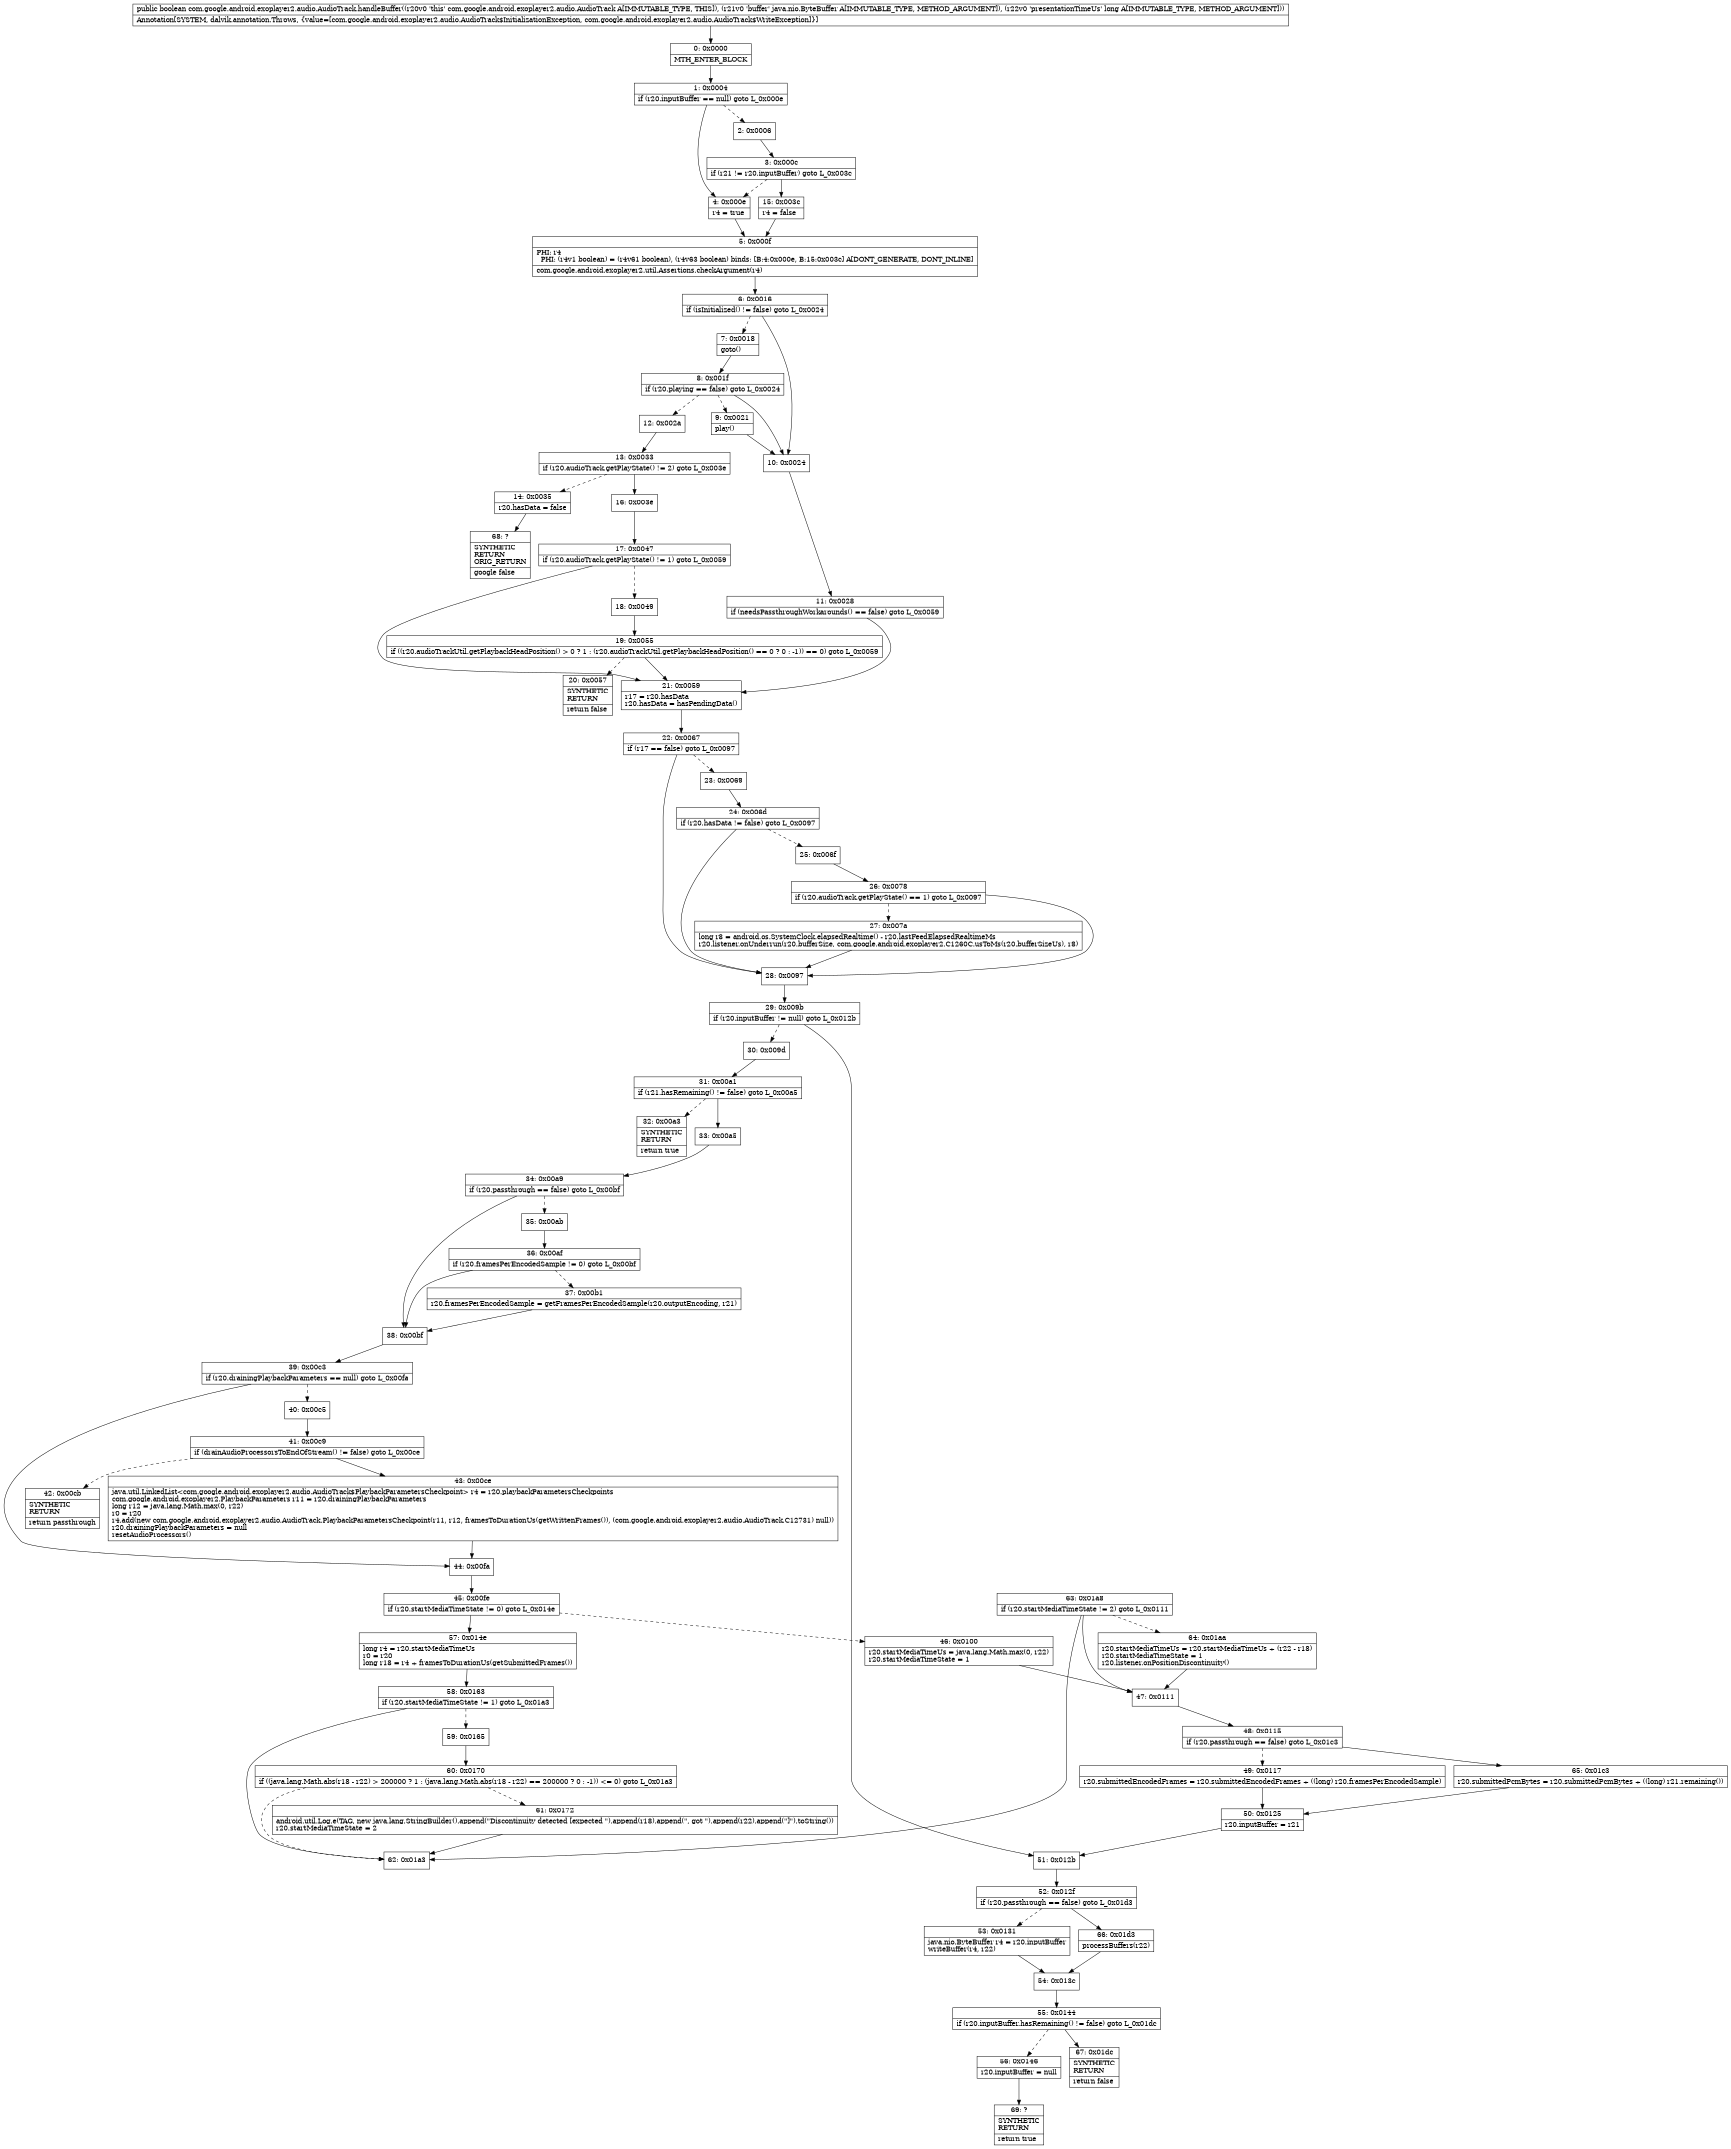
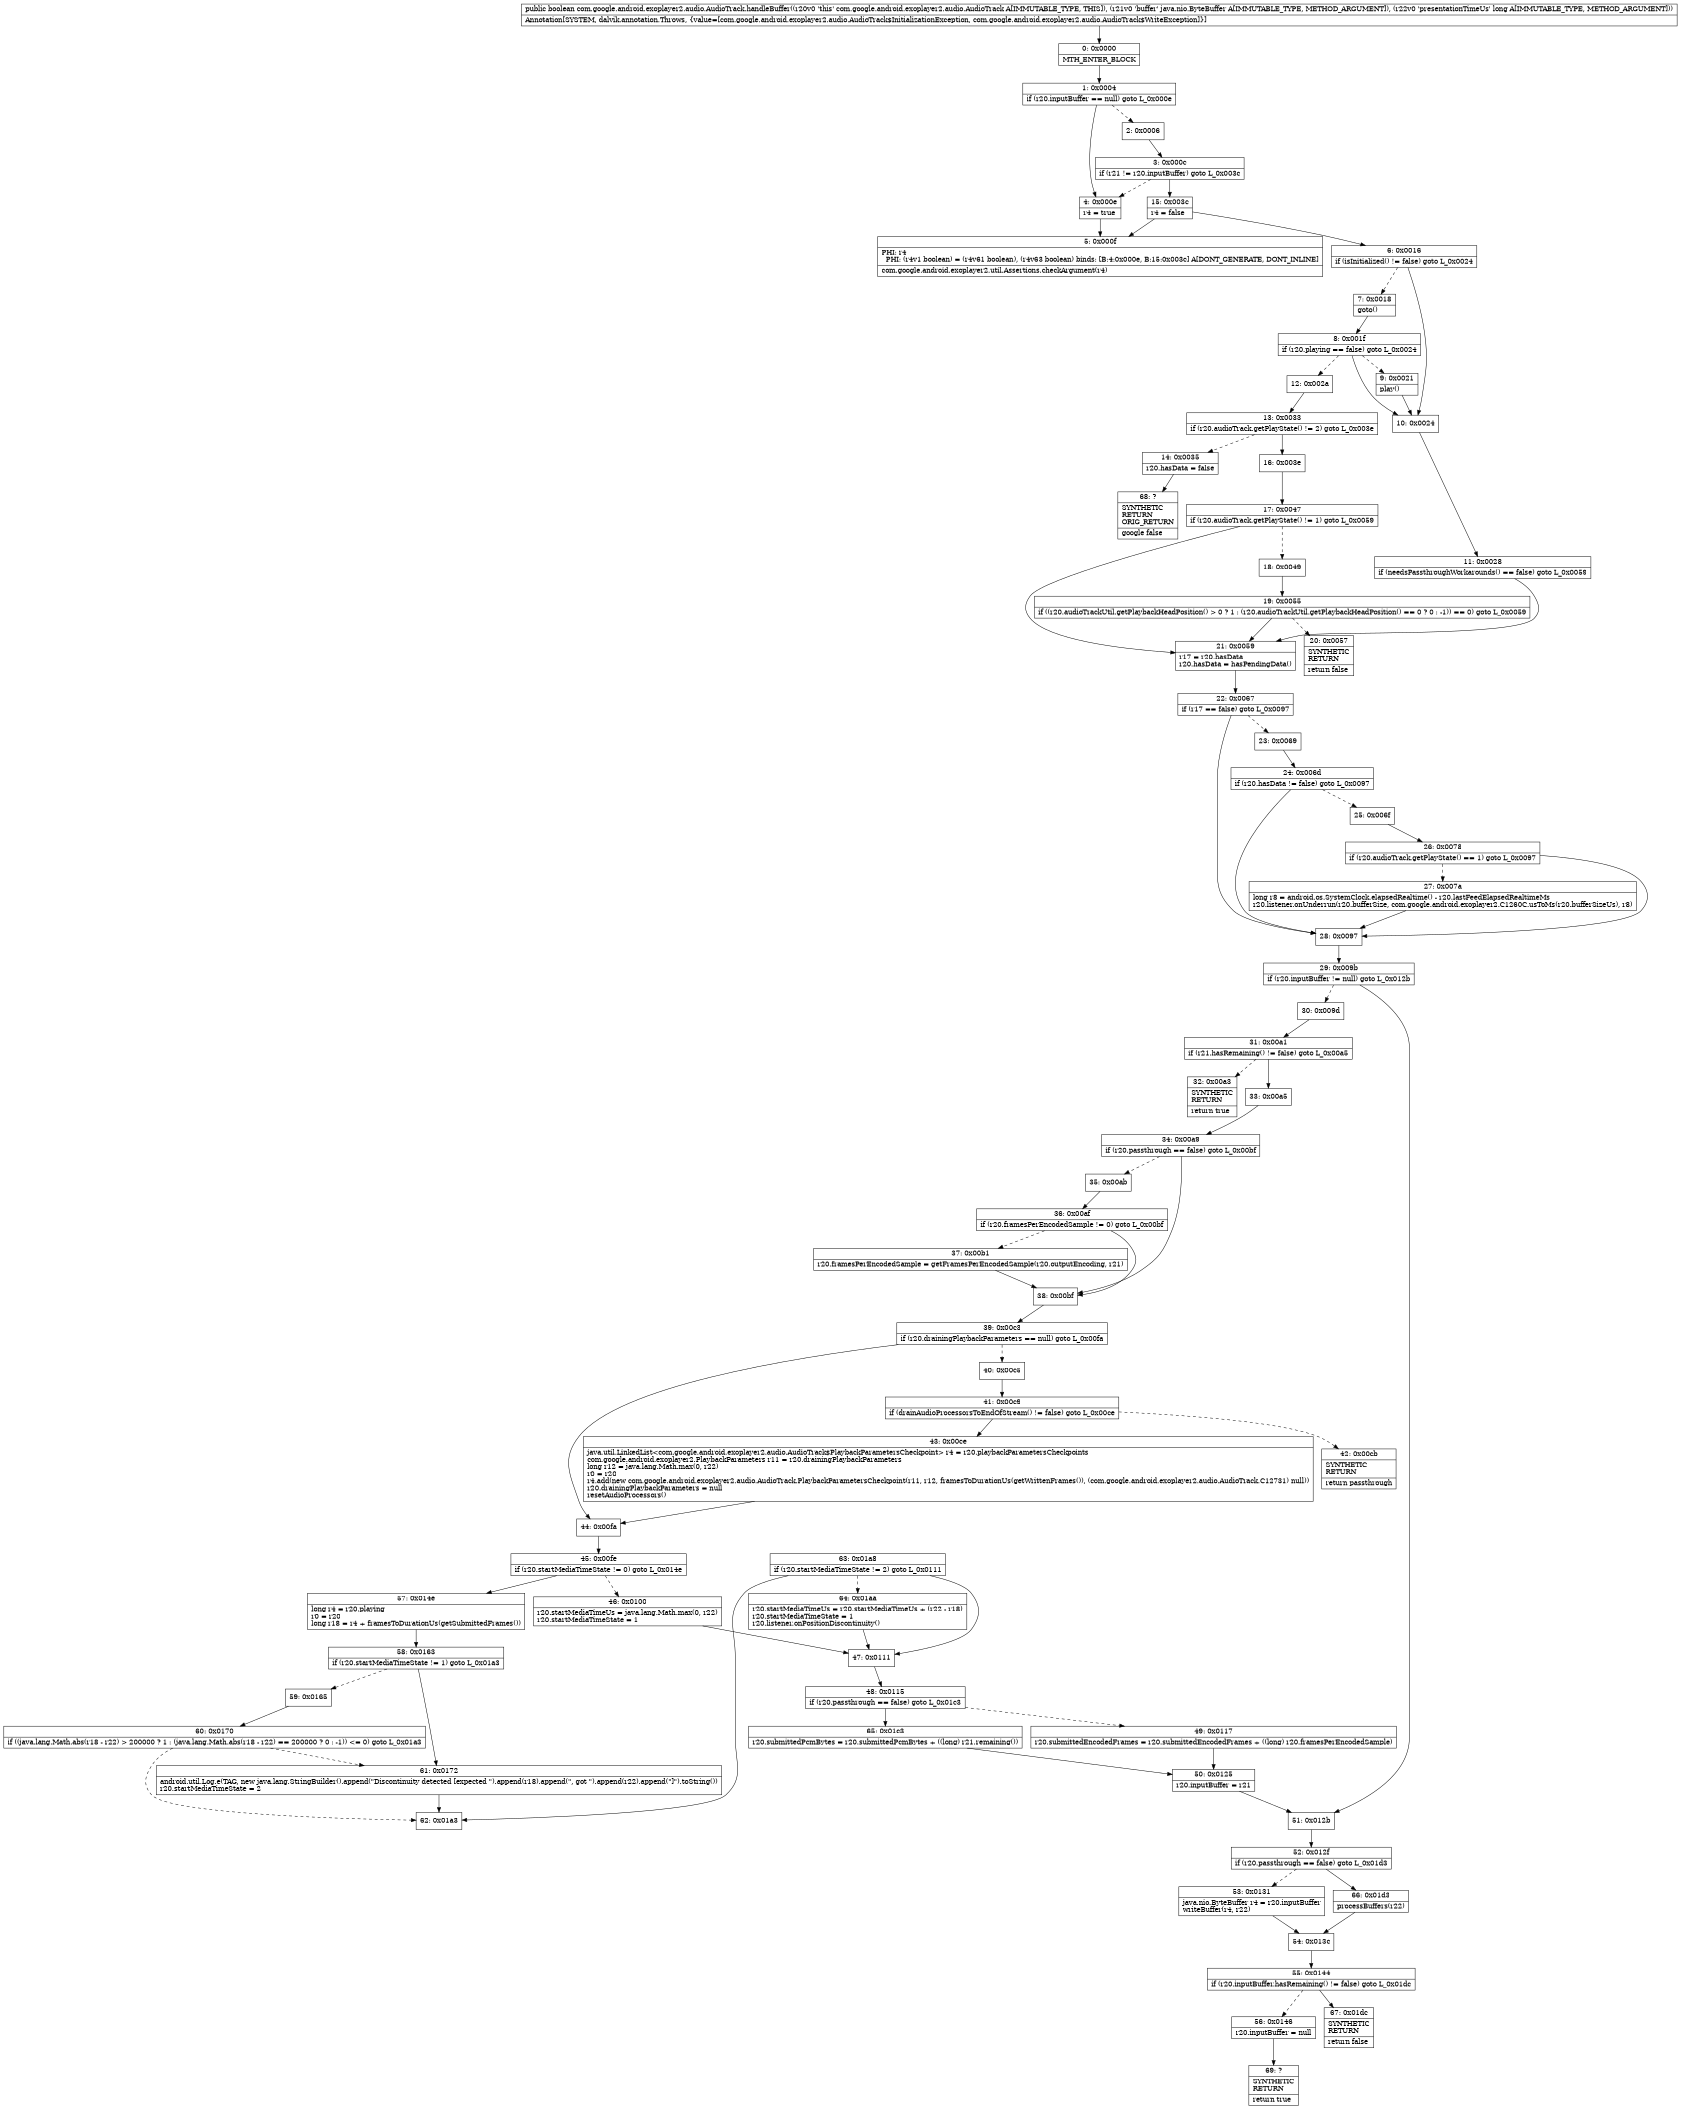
edge "5: 0x000f" -> "6: 0x0016": now "15: 0x003c" -> "6: 0x0016"
node "57: 0x014e": text "long r4 = r20.startMediaTimeUs" -> "long r4 = r20.playing"
edge "58: 0x0163" -> "62: 0x01a3": now "58: 0x0163" -> "61: 0x0172"
